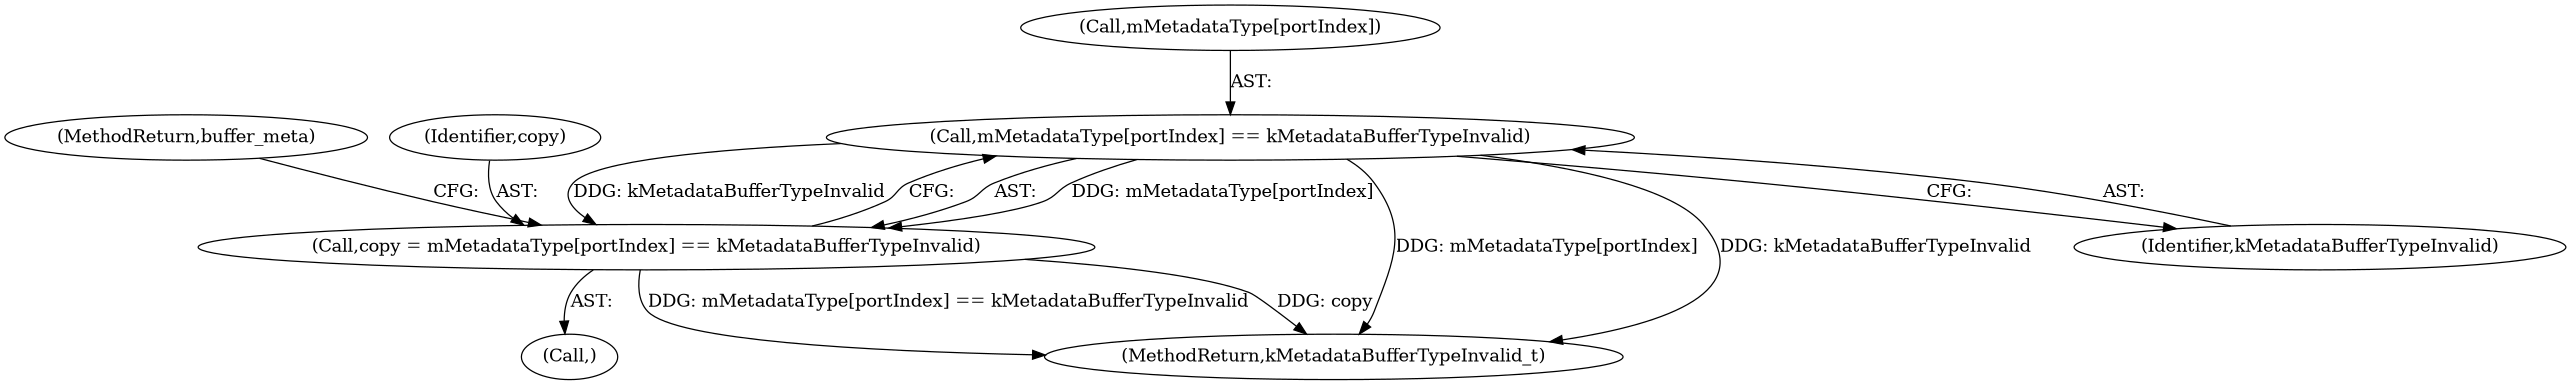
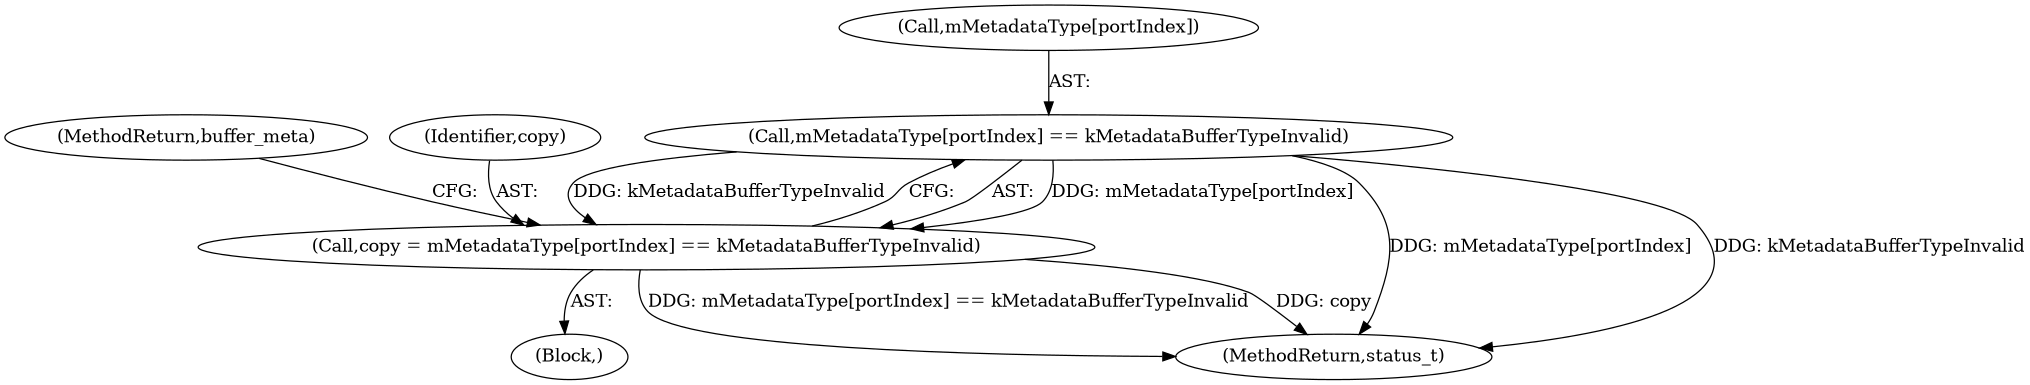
node "(Identifier,kMetadataBufferTypeInvalid)": removed
node "(Call,)": label "(Call,)" -> "(Block,)"
node "(MethodReturn,kMetadataBufferTypeInvalid_t)": label "(MethodReturn,kMetadataBufferTypeInvalid_t)" -> "(MethodReturn,status_t)"
